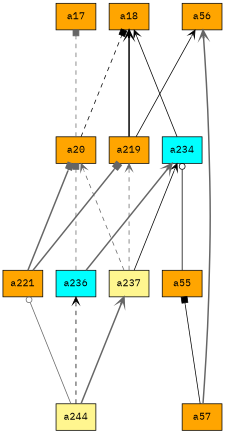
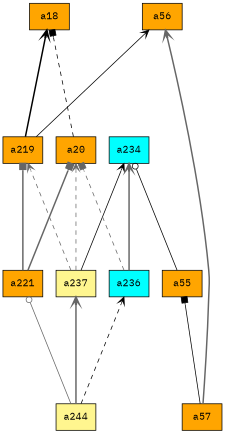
node "a17": removed
edge "a234" -> "a18": removed
